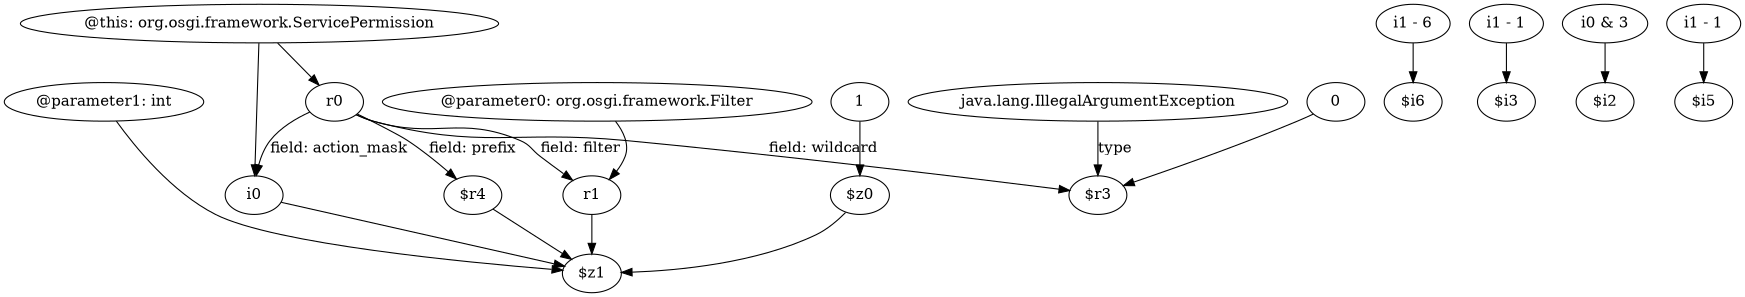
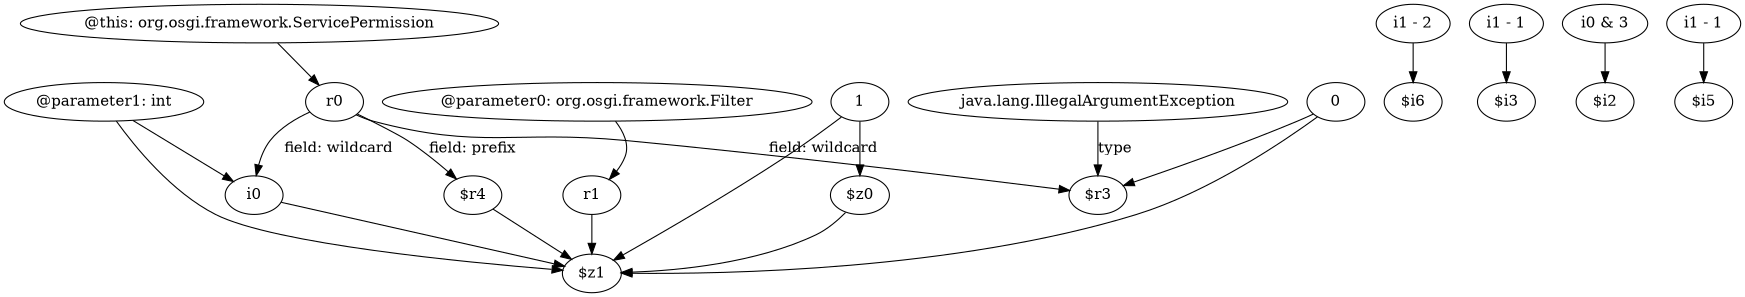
node "i1 - 6": label "i1 - 6" -> "i1 - 2"
edge "@this: org.osgi.framework.ServicePermission" -> "i0": now "@parameter1: int" -> "i0"
edge "r0" -> "r1": removed, label "field: filter"
edge "r0" -> "i0": label "field: action_mask" -> "field: wildcard"
edge "1" -> "$z1": added
edge "0" -> "$z1": added
